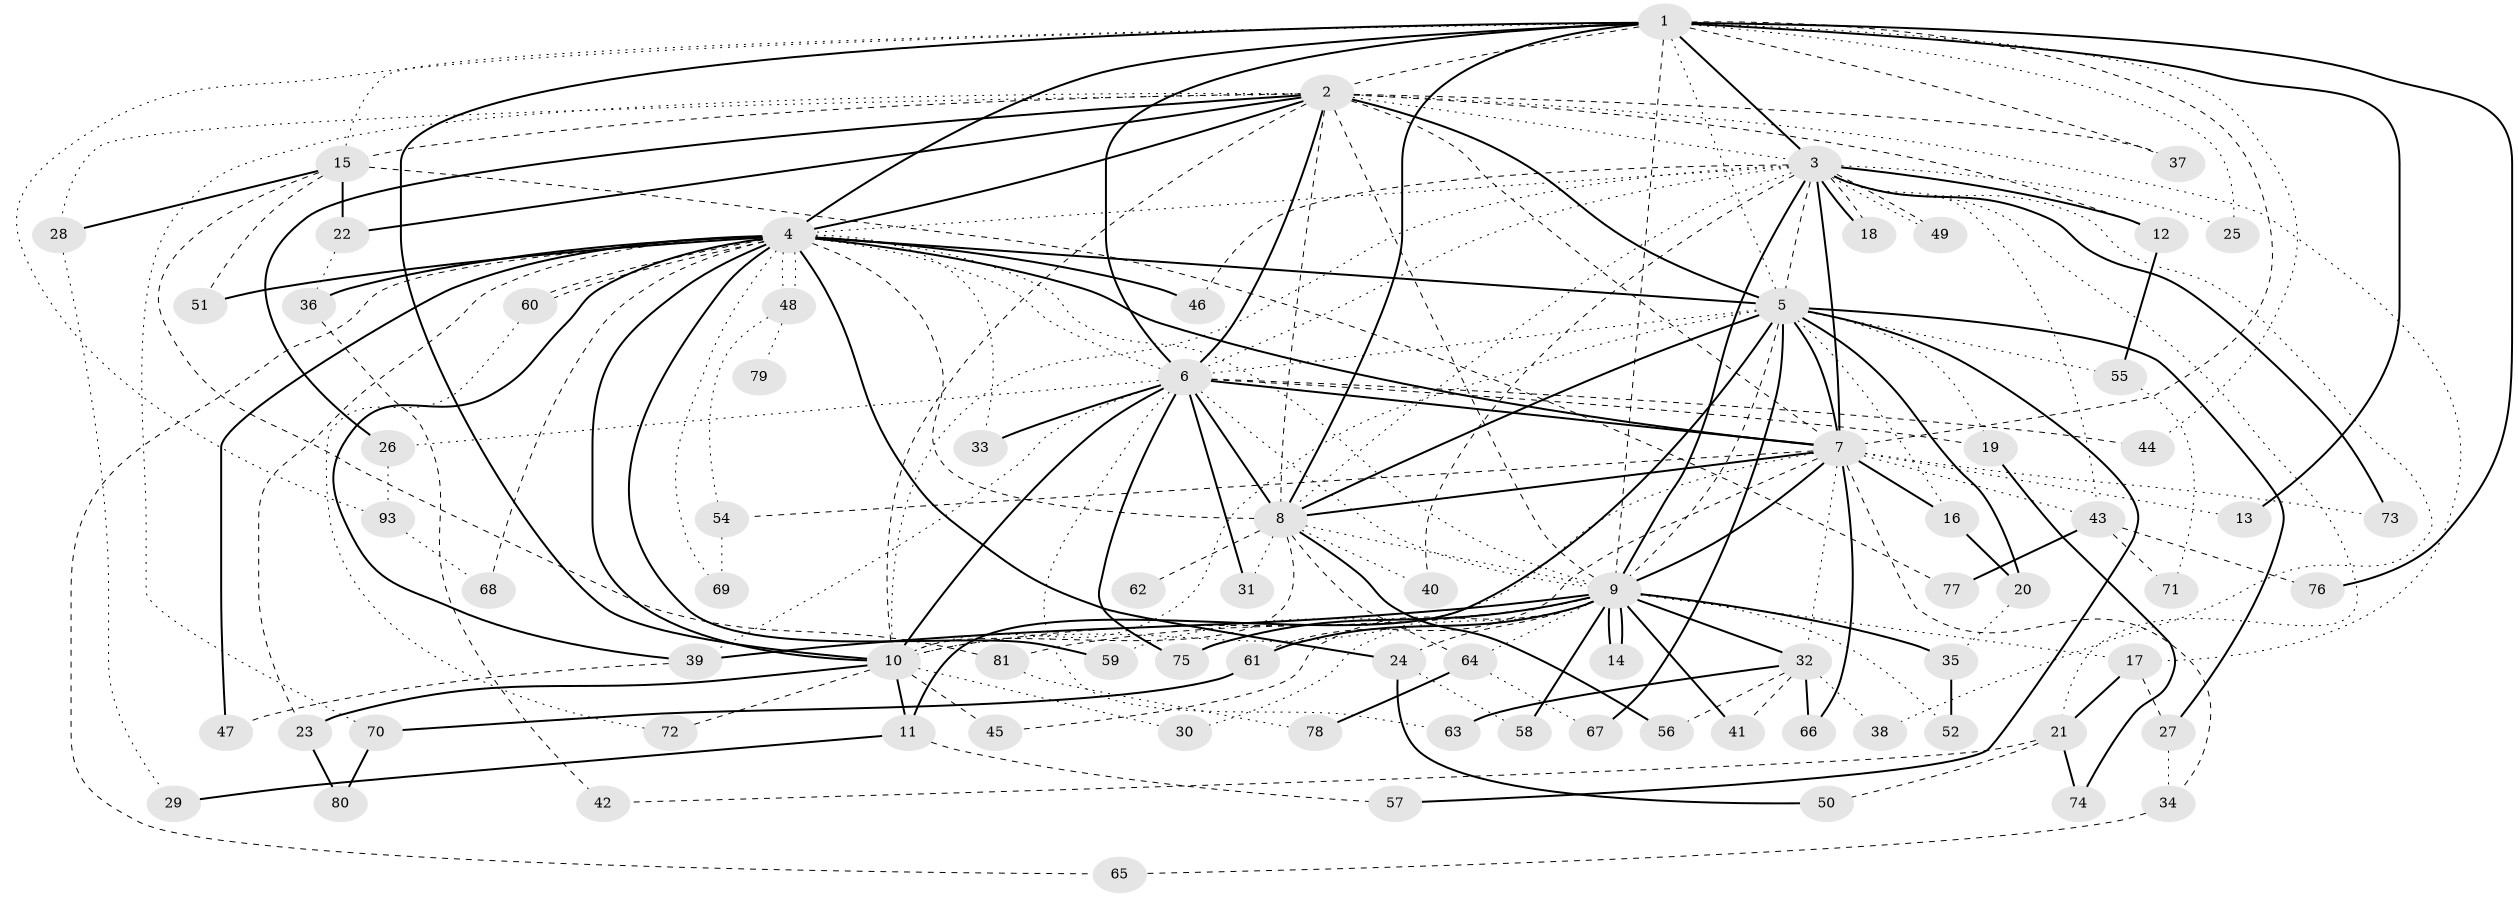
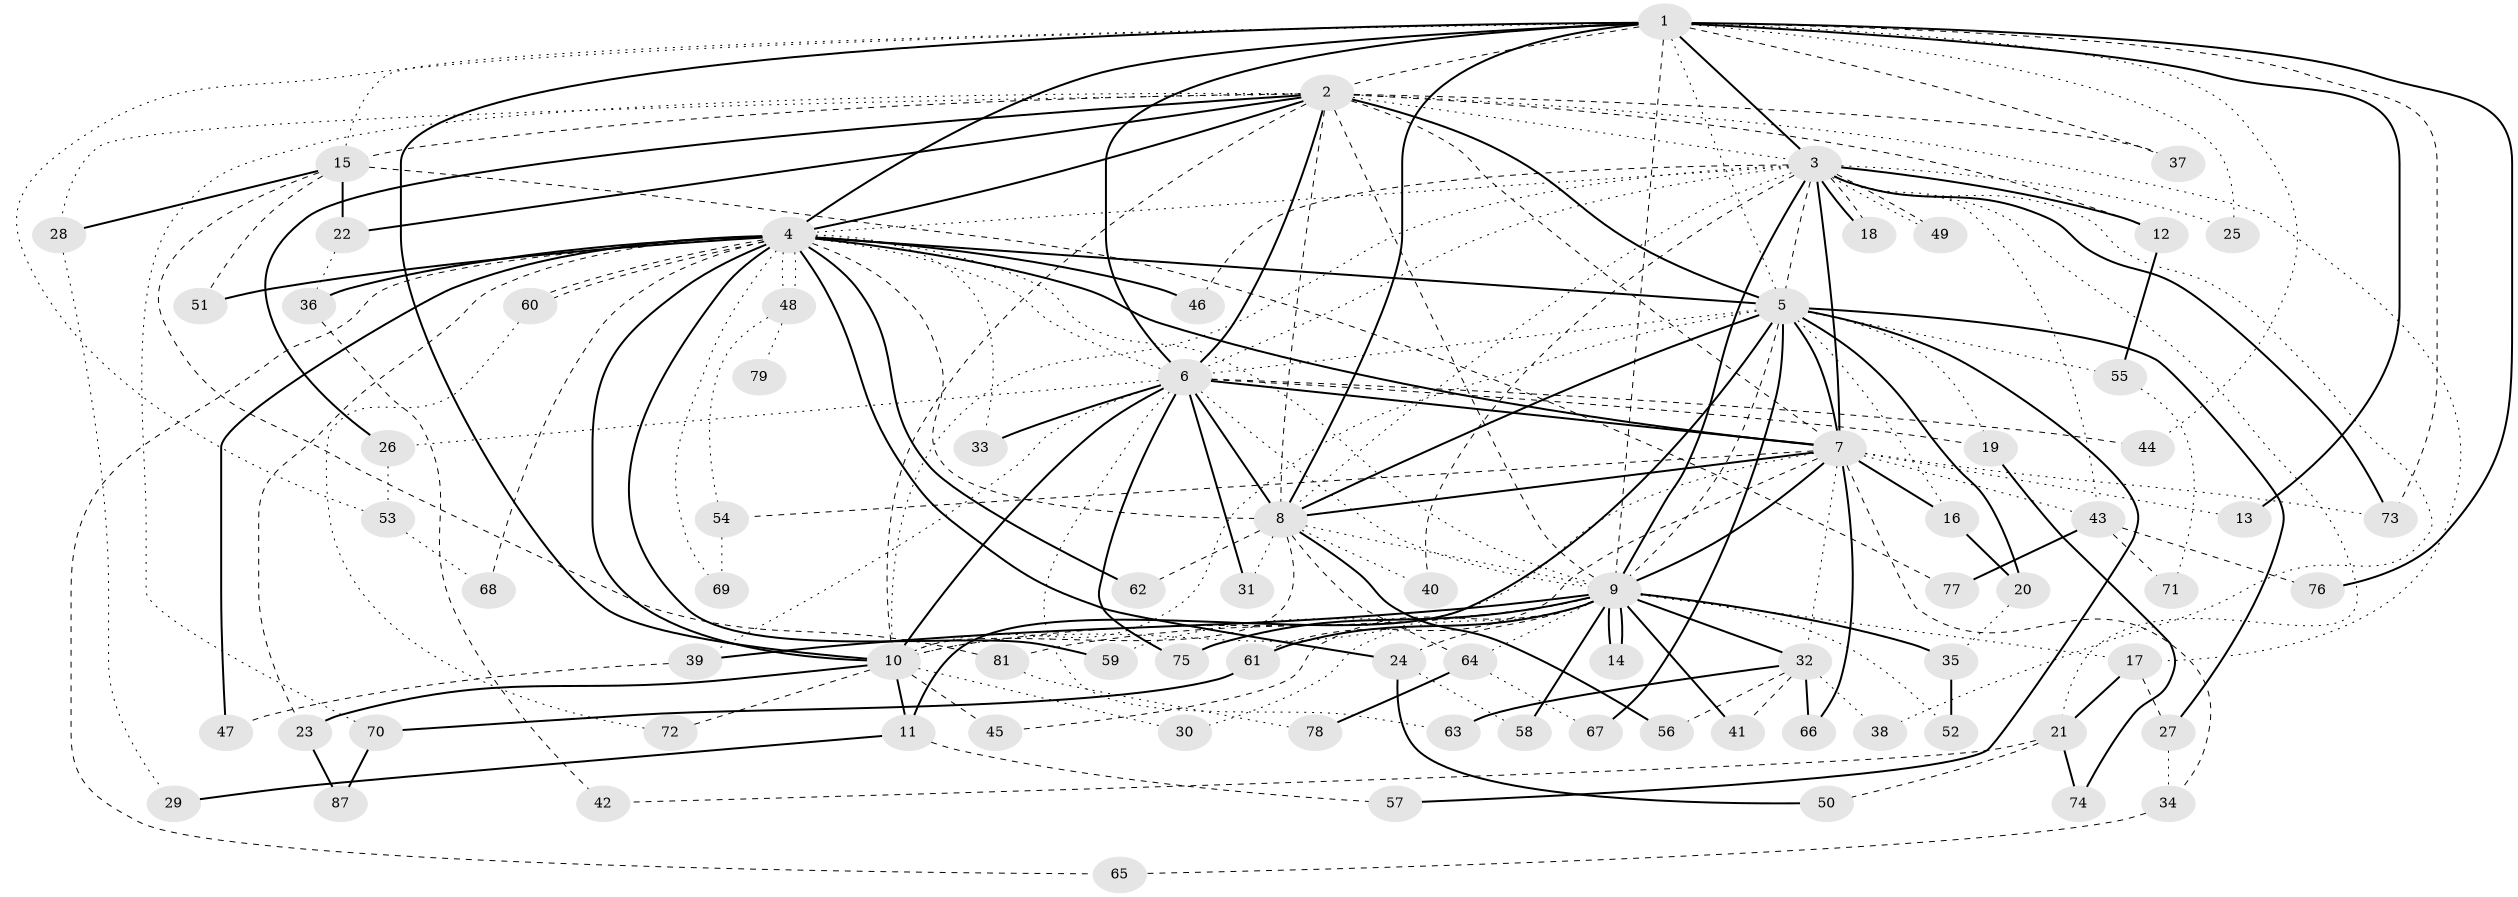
edge "1" -- "7": now "1" -- "73"
edge "4" -- "39": now "4" -- "62"
node "93": label "93" -> "53"
node "80": label "80" -> "87"
